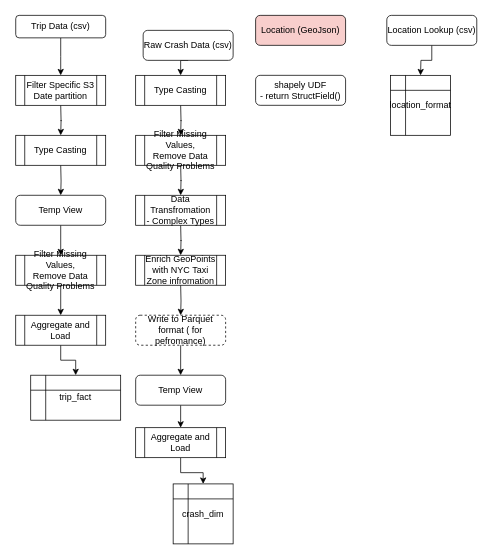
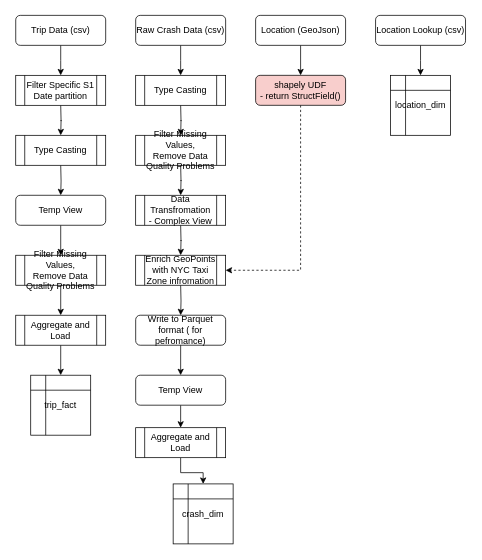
node "Trip Data (csv)": size 90x23 -> 90x30
node "Location (GeoJson)": fillcolor #f8cecc -> #ffffff
node "Location Lookup (csv)": moved (432, 30) -> (420, 30)
node "Raw Crash Data (csv)": moved (188, 45) -> (180, 30)
edge "Location (GeoJson)" -> "shapely UDF - return StructField()": added
node "Filter Specific S3 Date partition": label "Filter Specific S3 Date partition" -> "Filter Specific S1 Date partition"
node "shapely UDF - return StructField()": fillcolor #ffffff -> #f8cecc
node "location_format": label "location_format" -> "location_dim"
node "Data Transfromation - Complex Types": label "Data Transfromation - Complex Types" -> "Data Transfromation - Complex View"
edge "shapely UDF - return StructField()" -> "Enrich GeoPoints with NYC Taxi Zone infromation": added
node "Write to Parquet format ( for pefromance)": style dashed -> solid
node "trip_fact": size 90x45 -> 60x60
